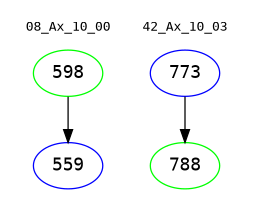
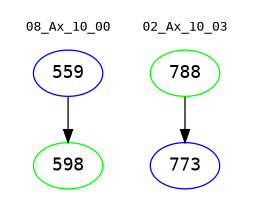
cluster "42_Ax_10_03": label "42_Ax_10_03" -> "02_Ax_10_03"
edge "598" -> "559": reversed
edge "773" -> "788": reversed
